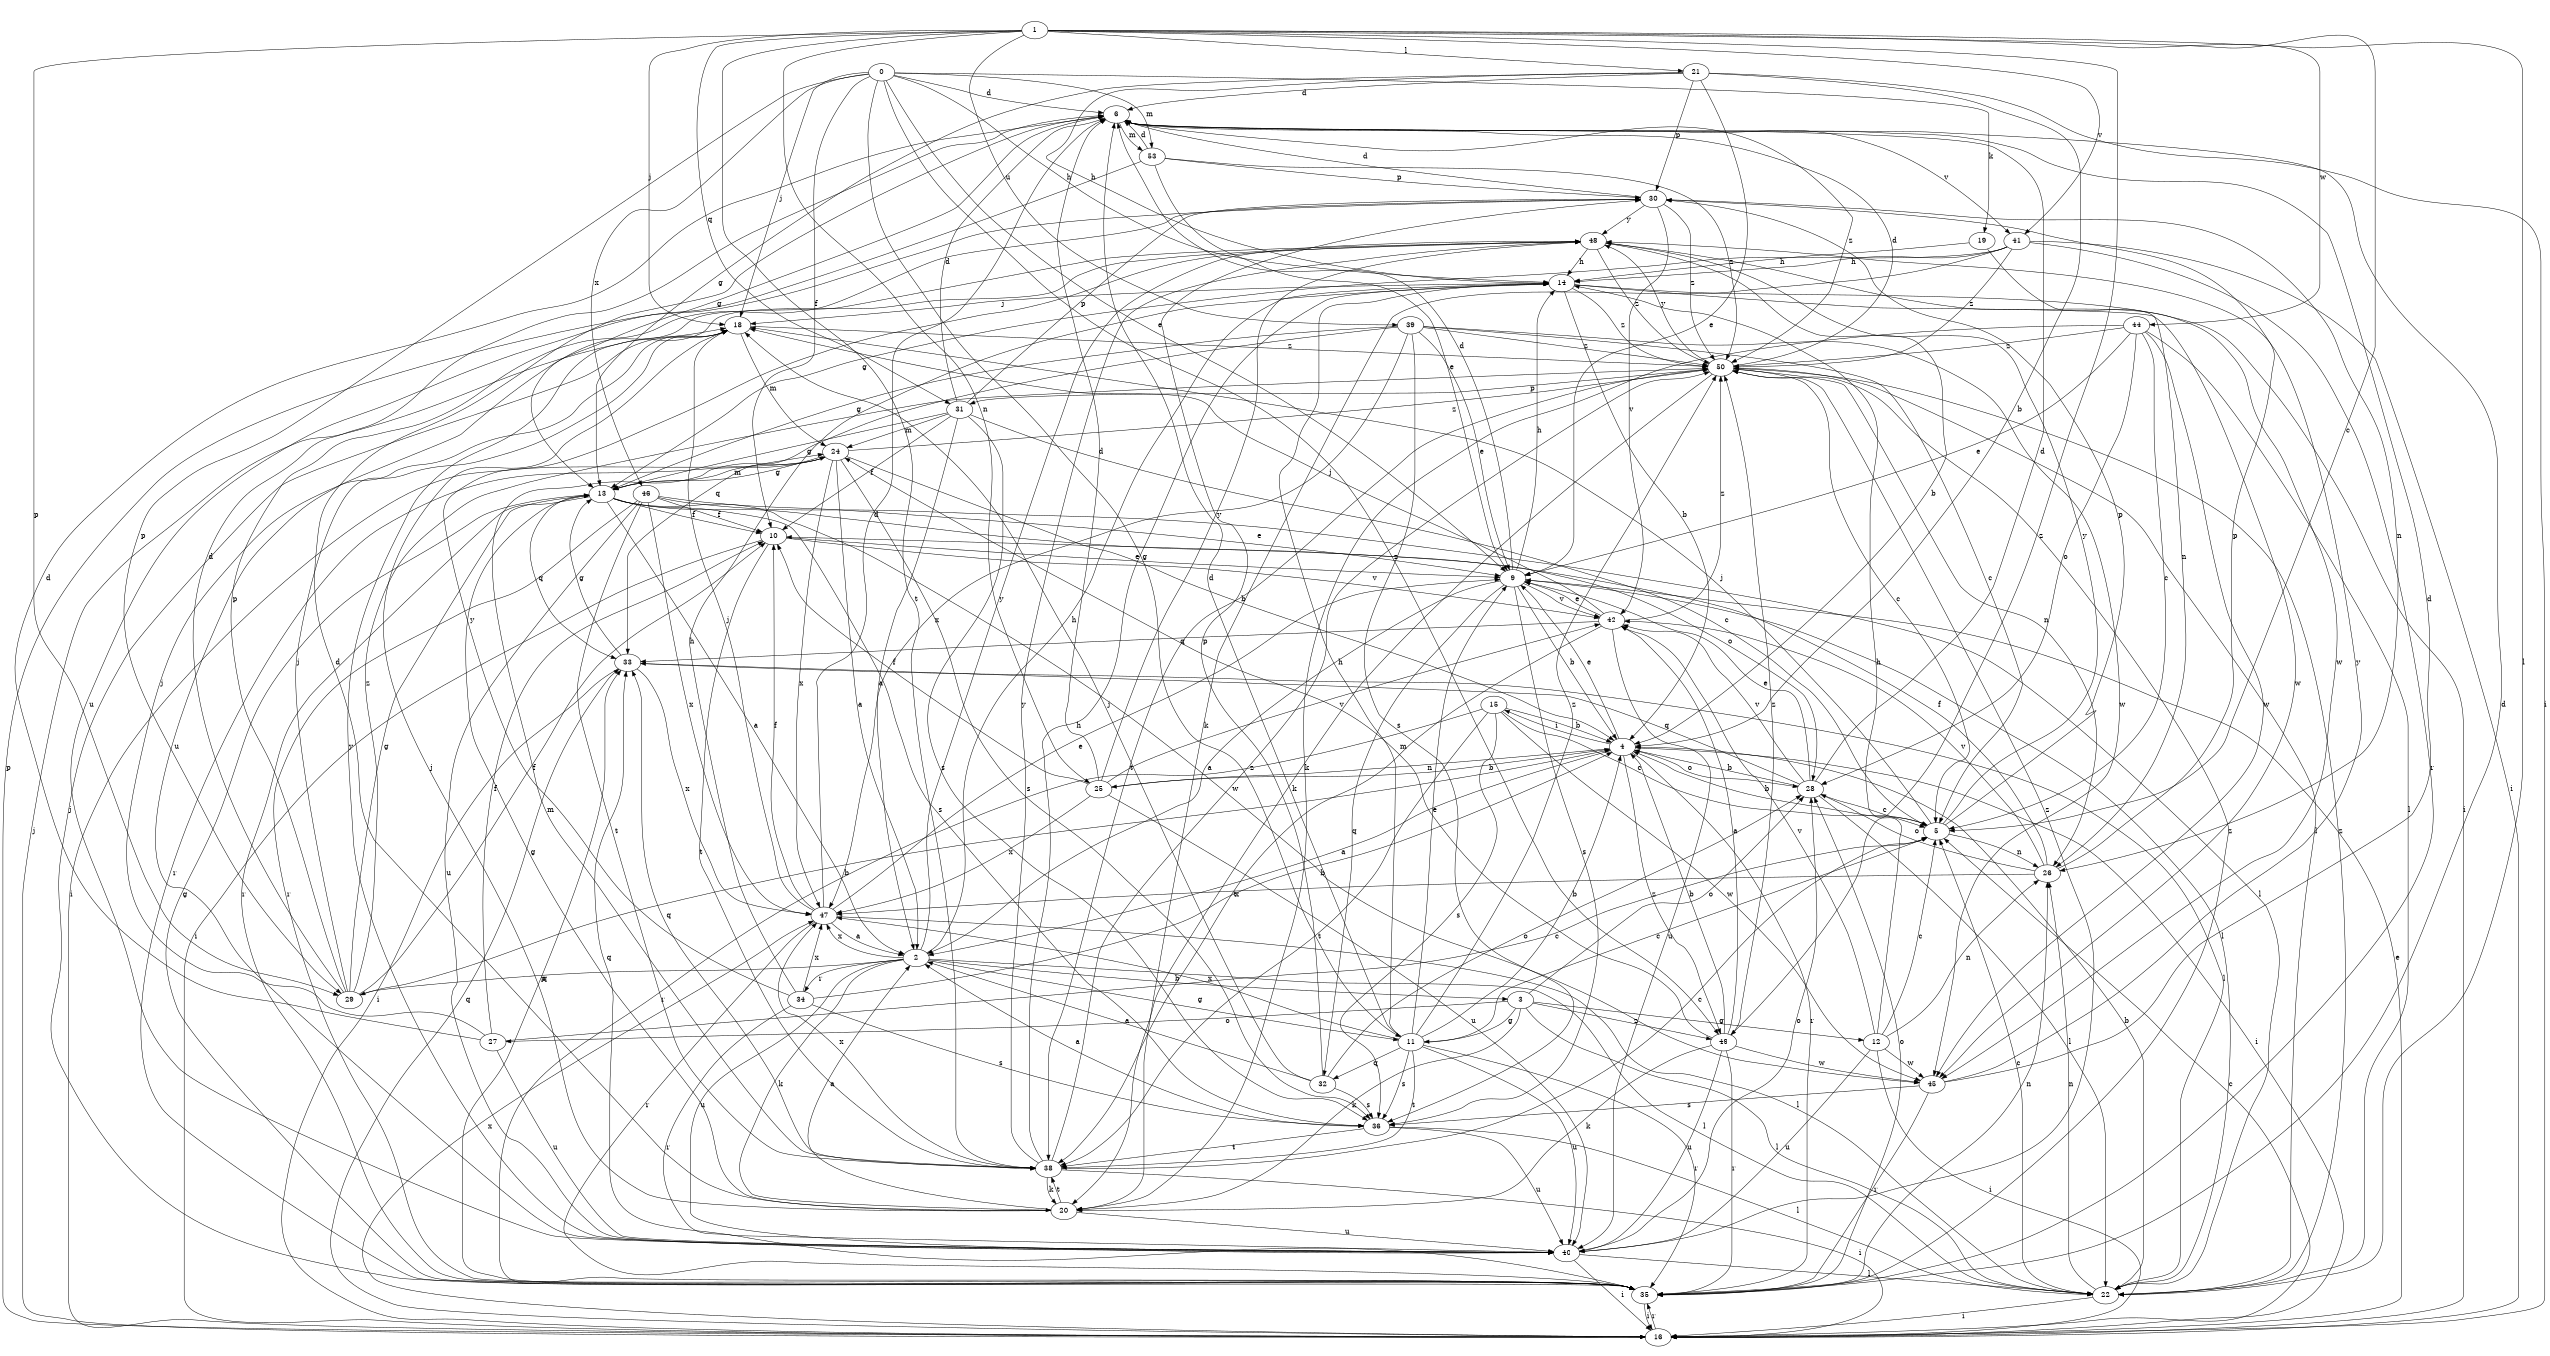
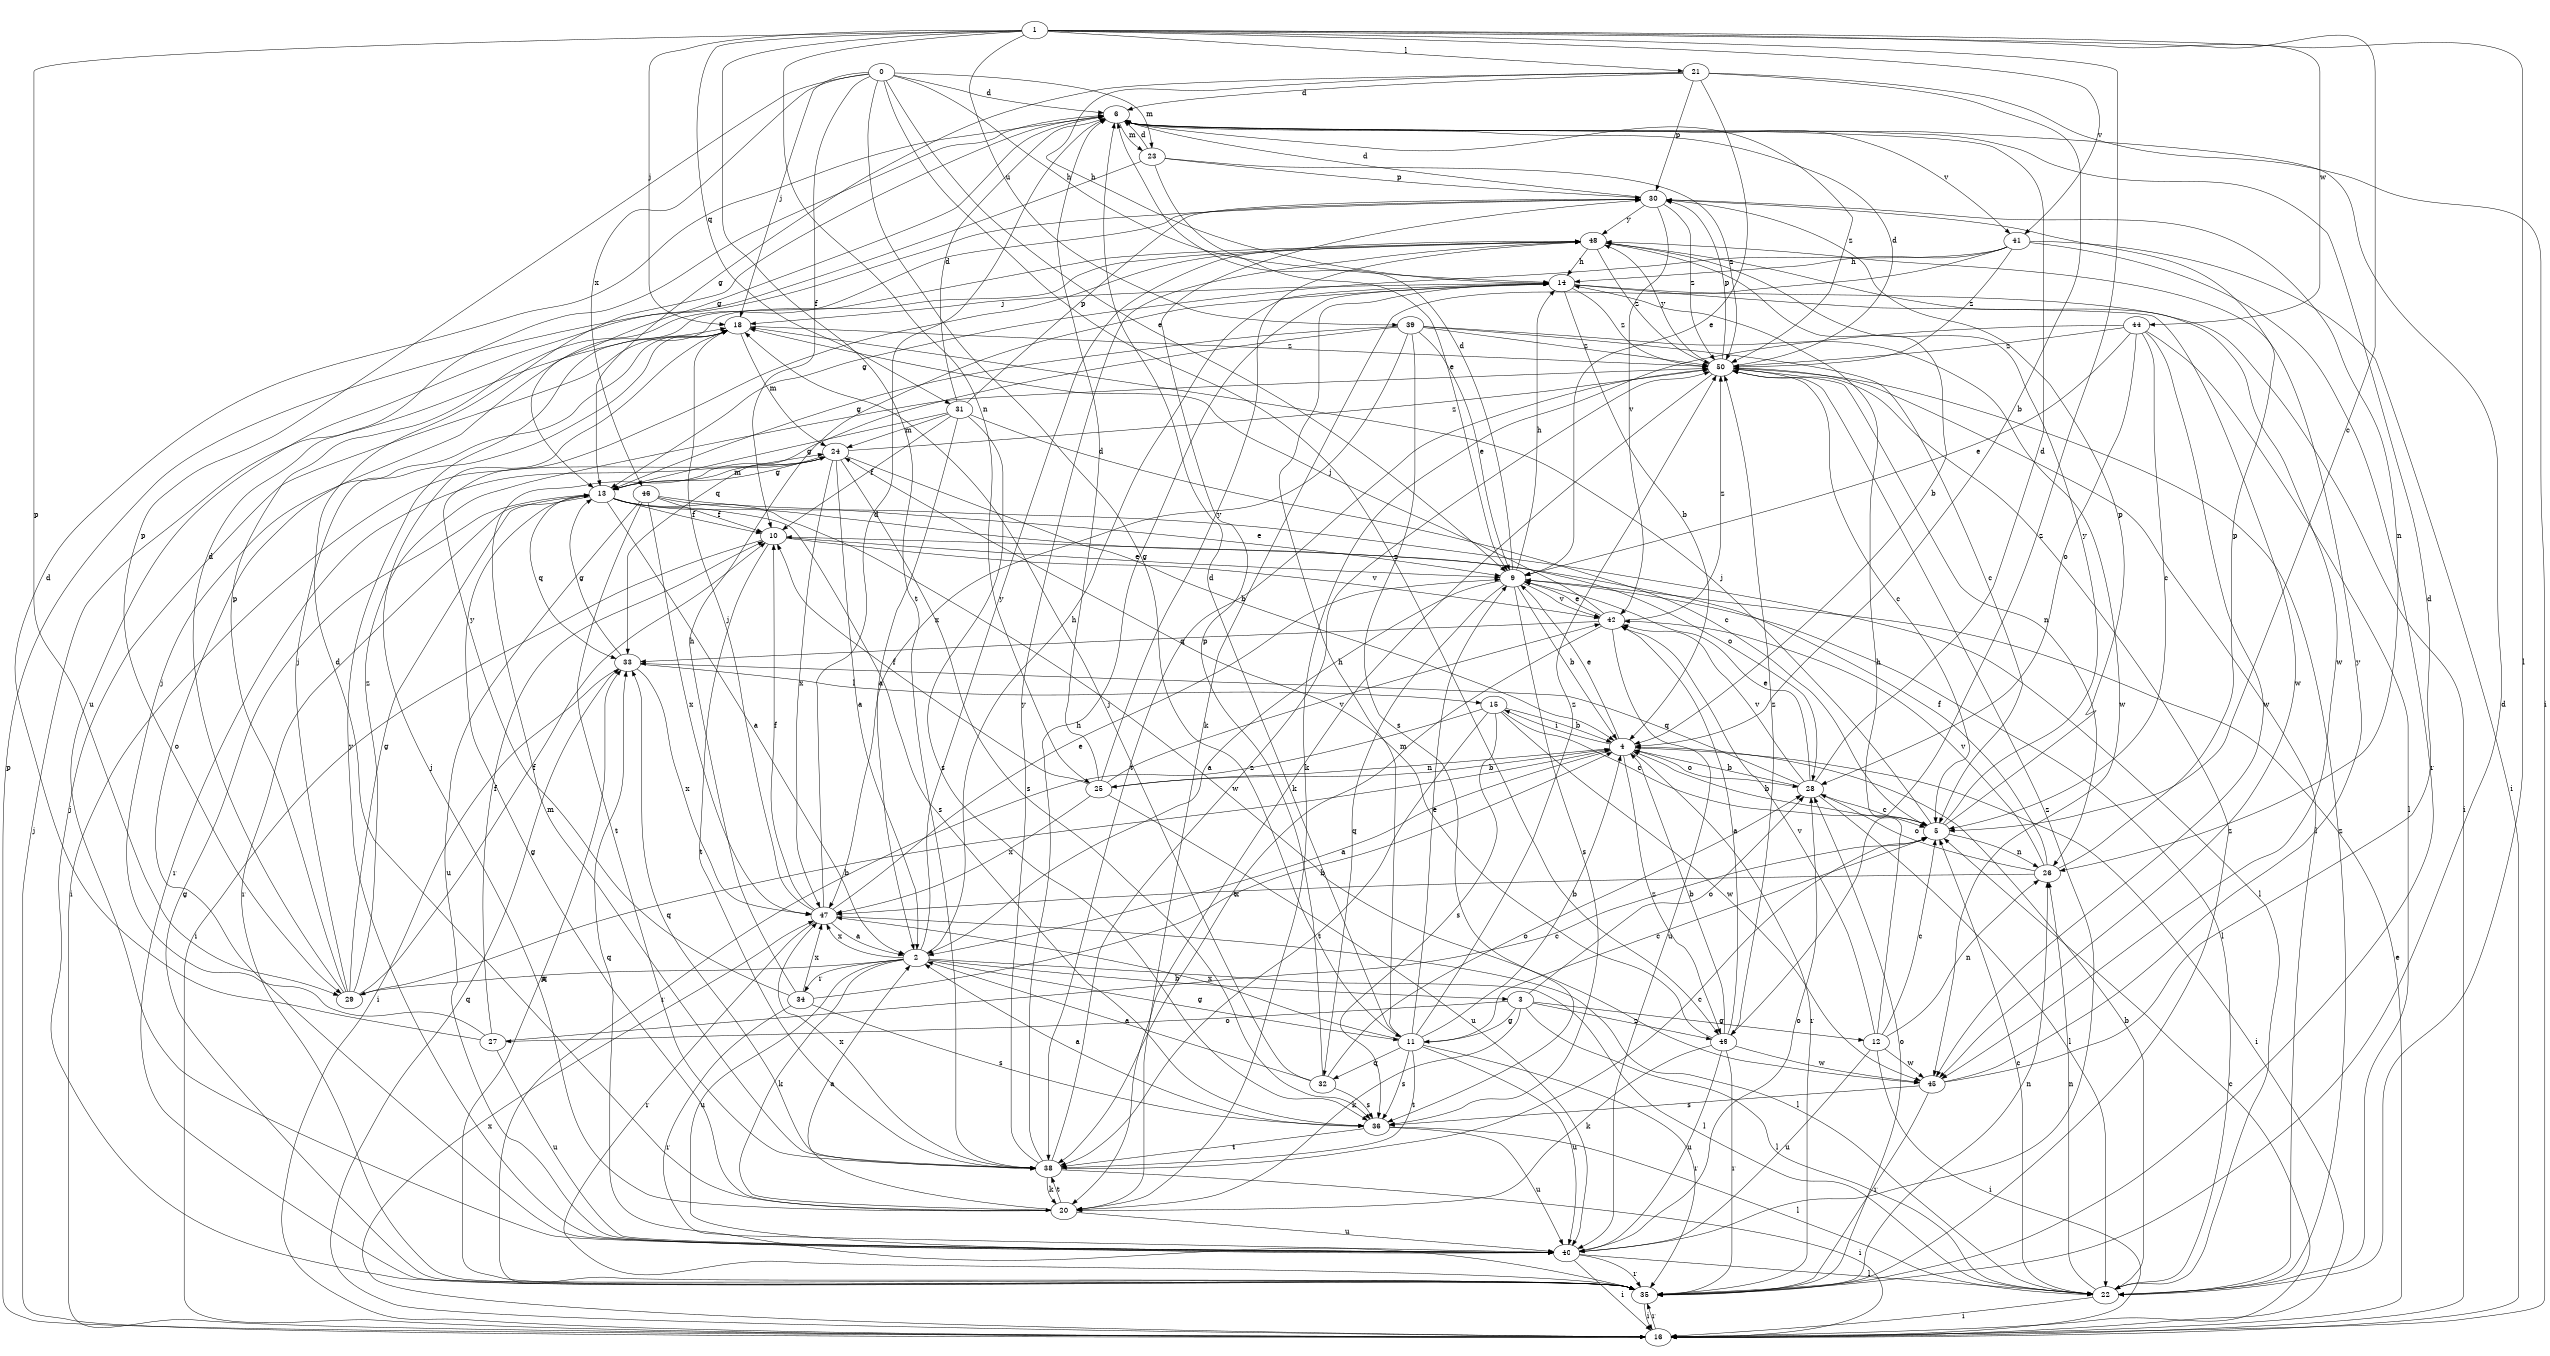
node "53": label "53" -> "23"
node "19": removed
edge "50" -> "31": now "50" -> "30"
edge "33" -> "22": now "33" -> "15"
edge "48" -> "40": label "u" -> "o"
edge "46" -> "35": now "40" -> "35"
